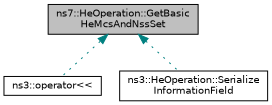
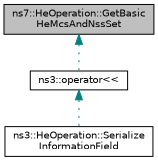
edge "ns3::HeOperation::Serialize InformationField" -> "ns7::HeOperation::GetBasic HeMcsAndNssSet": now "ns3::HeOperation::Serialize InformationField" -> "ns3::operator<<"
